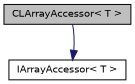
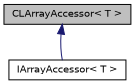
edge "CLArrayAccessor< T >" -> "IArrayAccessor< T >": reversed
